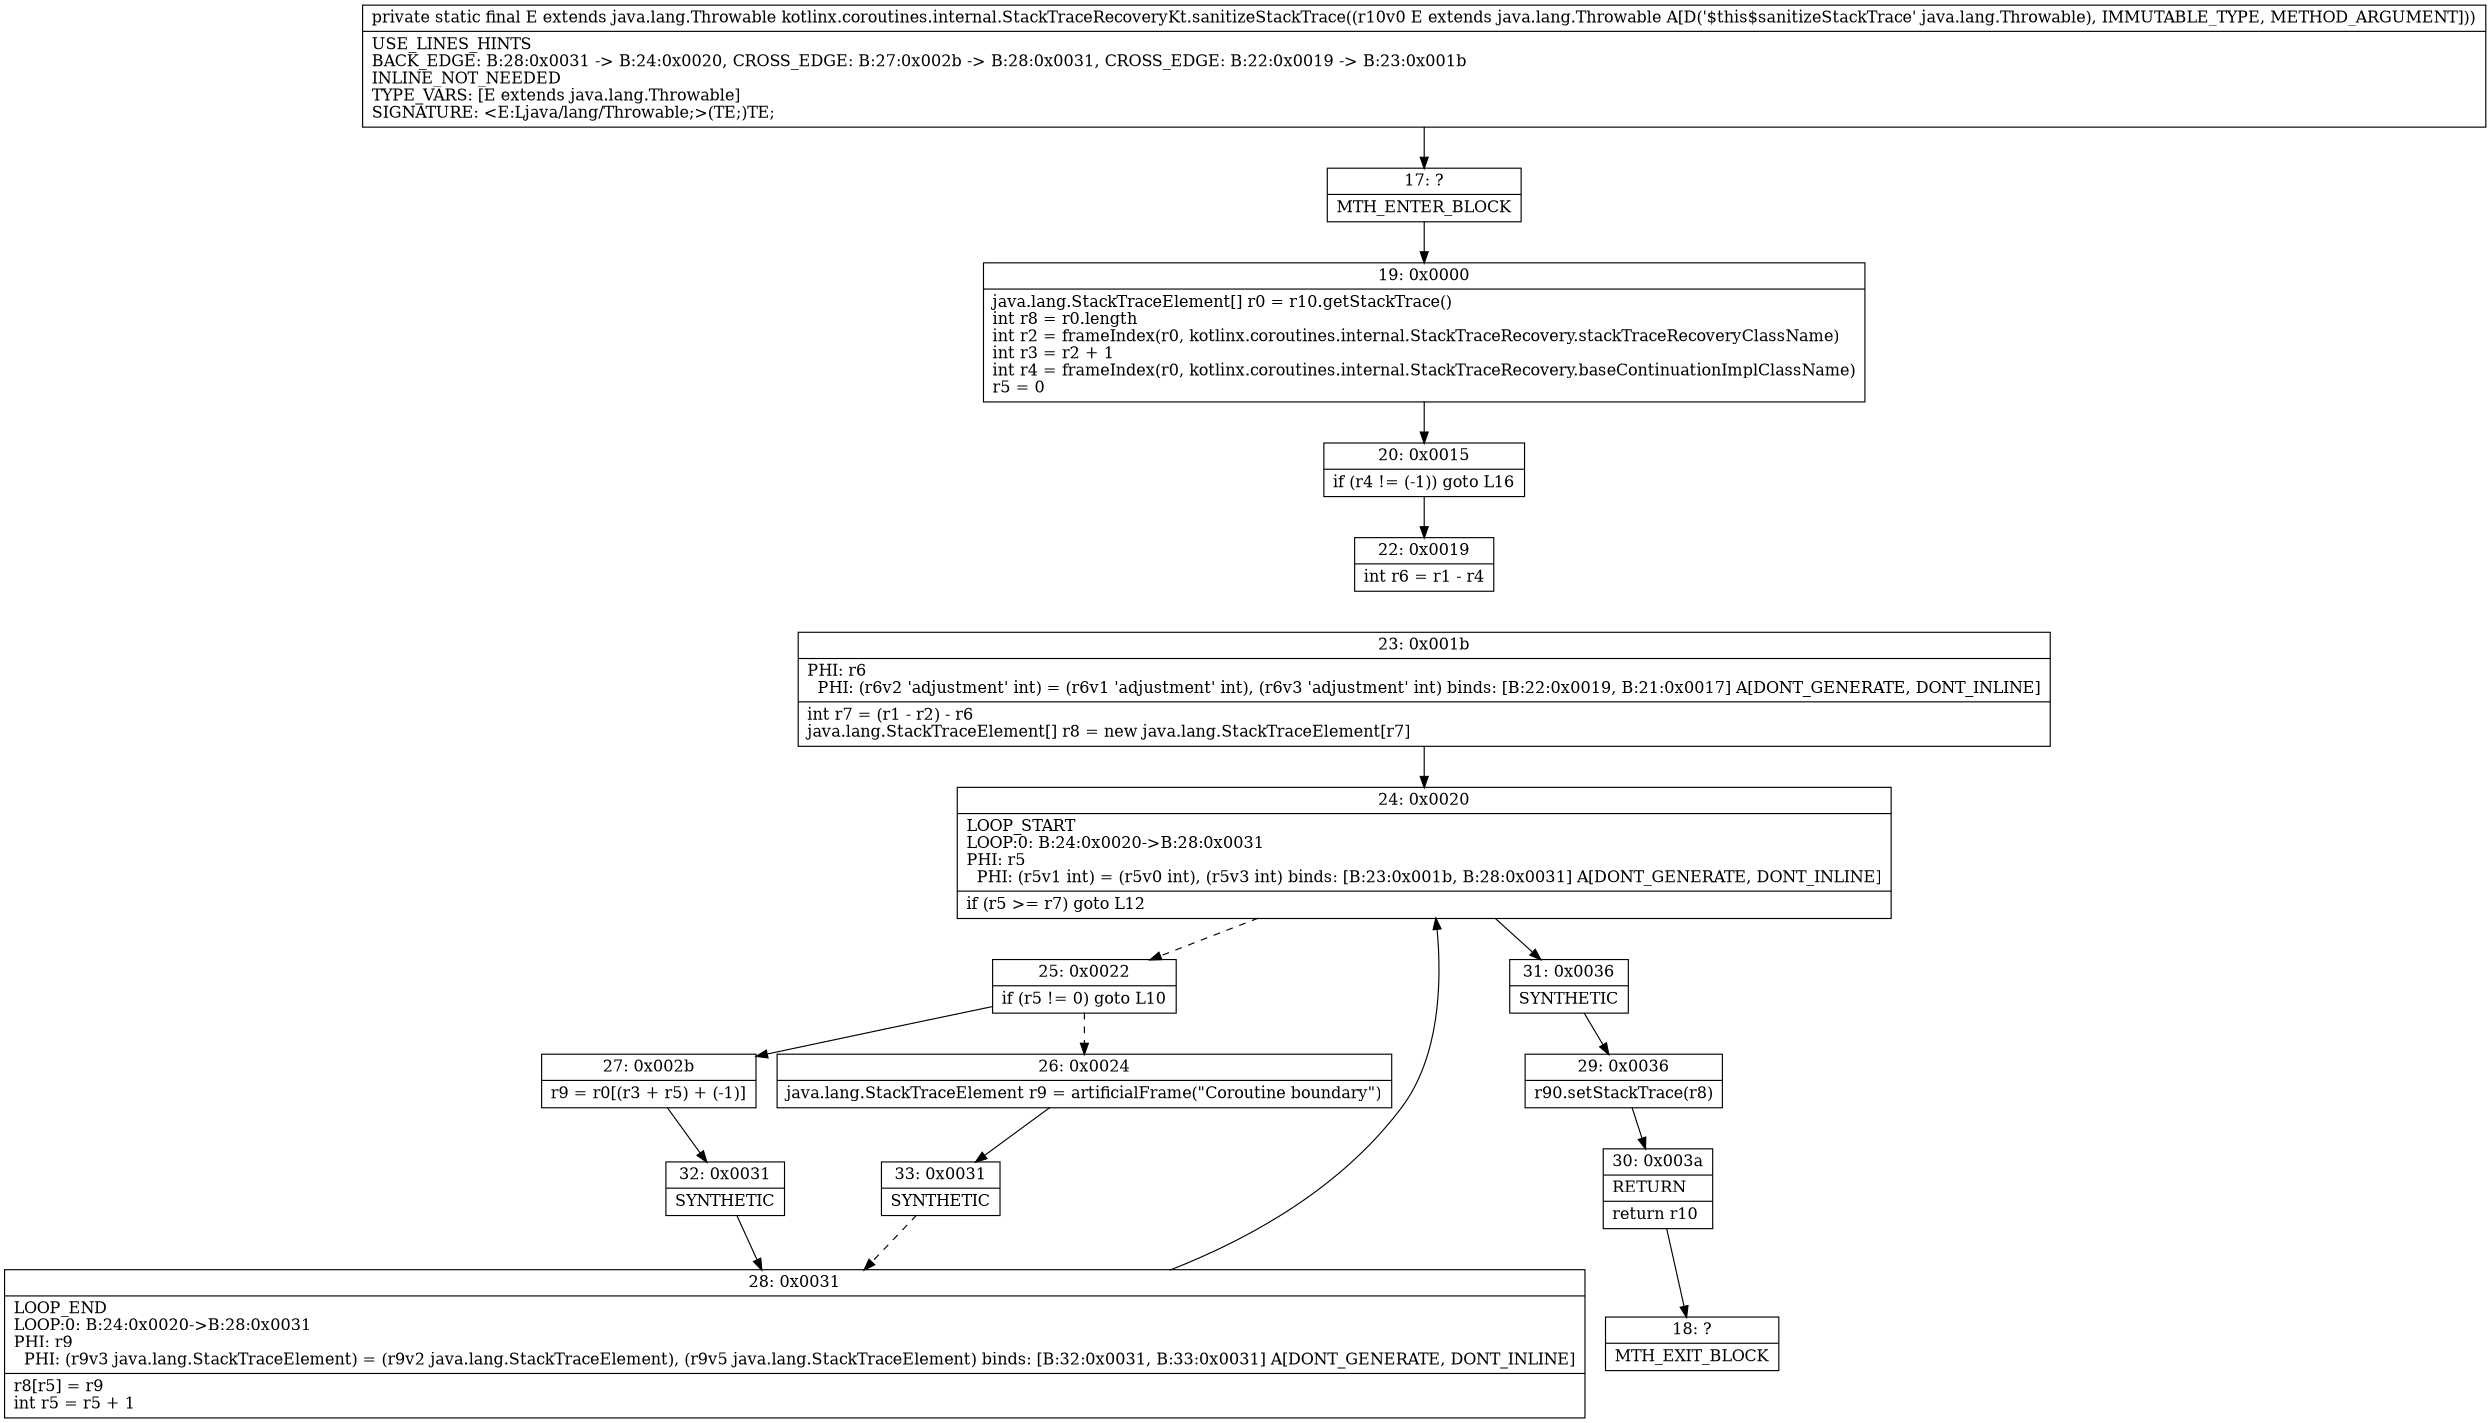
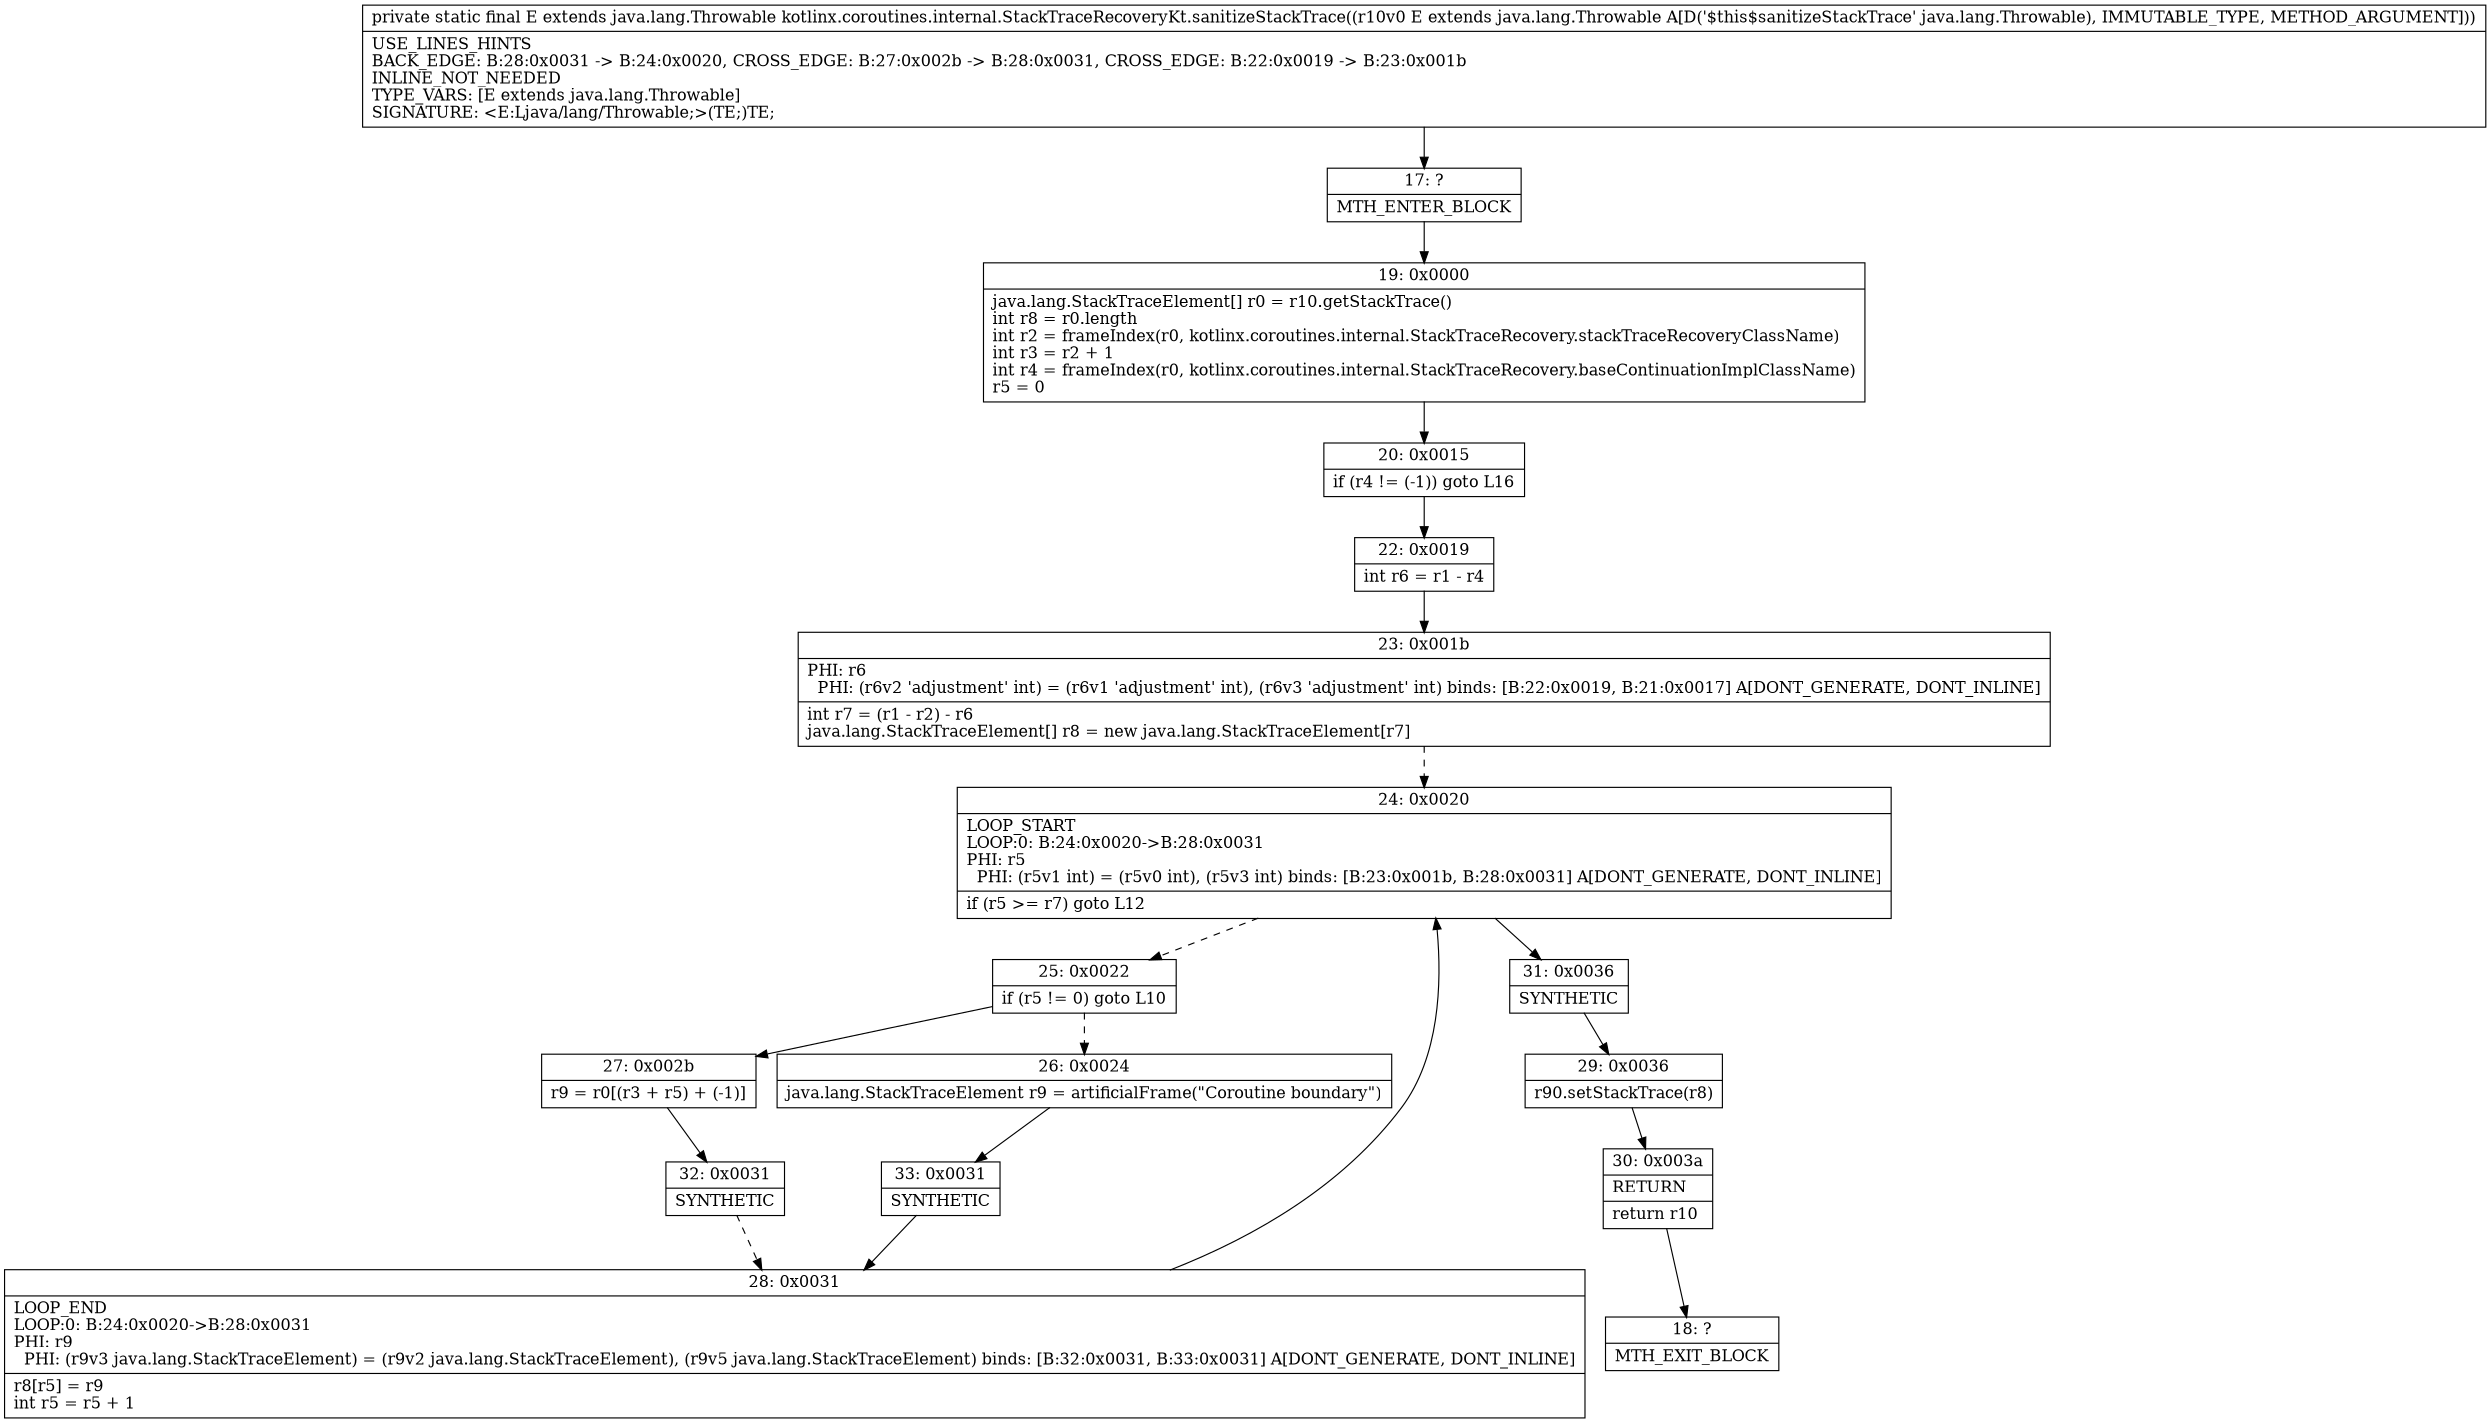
edge "22: 0x0019" -> "23: 0x001b": added
edge "23: 0x001b" -> "24: 0x0020": style solid -> dashed
edge "32: 0x0031" -> "28: 0x0031": style solid -> dashed
edge "33: 0x0031" -> "28: 0x0031": style dashed -> solid
